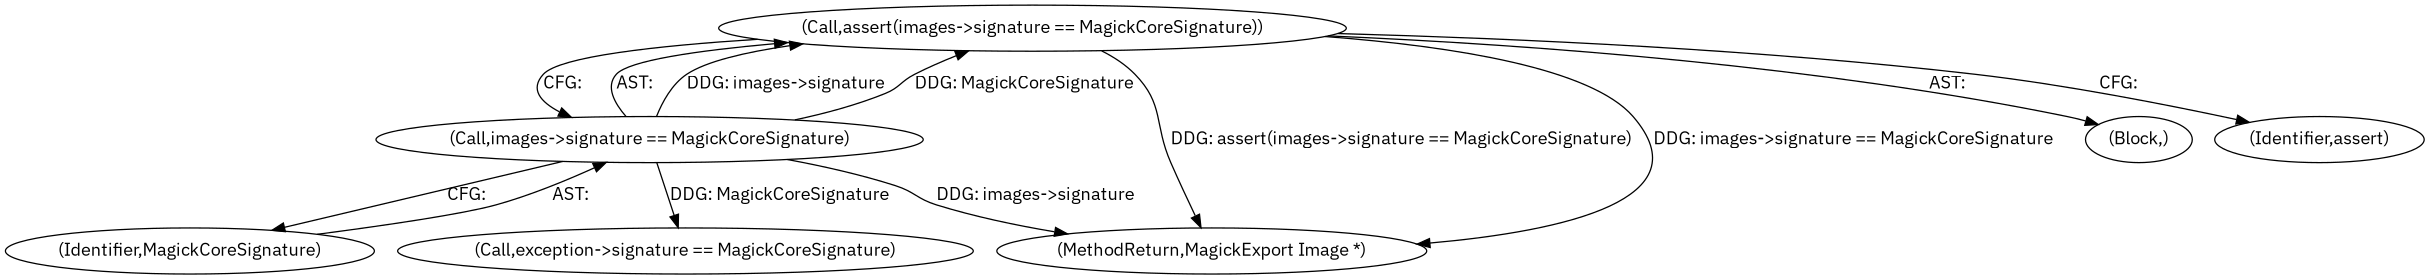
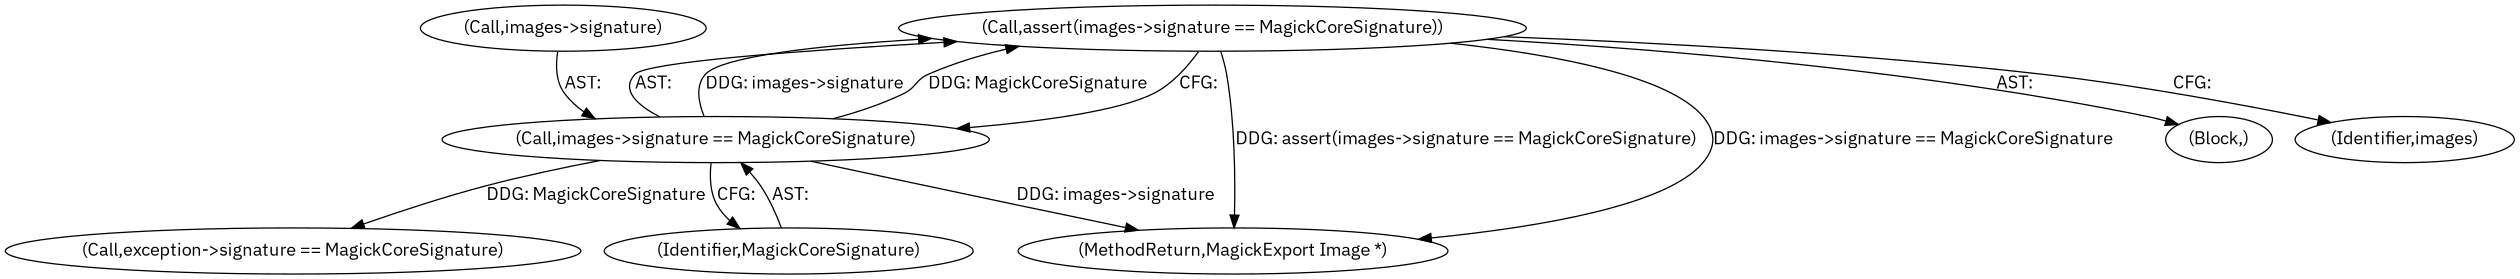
node "(Call,images->signature)": added
node "(Identifier,assert)": label "(Identifier,assert)" -> "(Identifier,images)"
